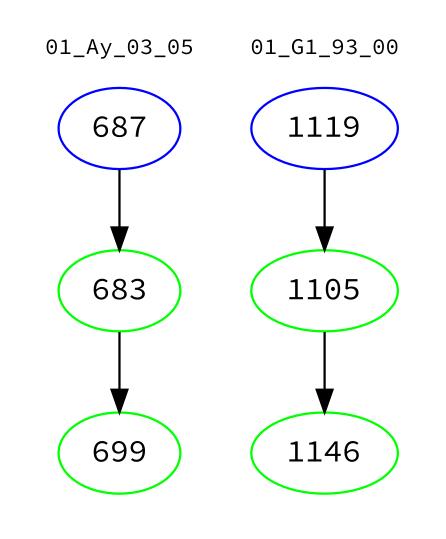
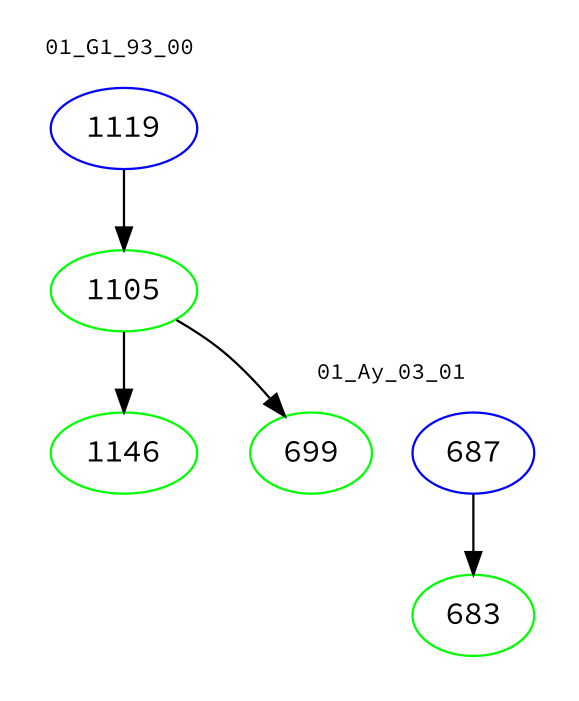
cluster "01_Ay_03_05": label "01_Ay_03_05" -> "01_Ay_03_01"
edge "683" -> "699": now "1105" -> "699"
